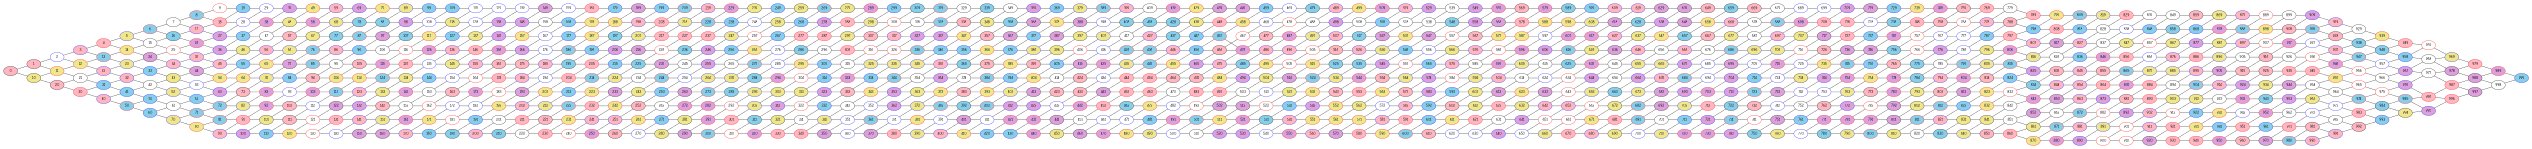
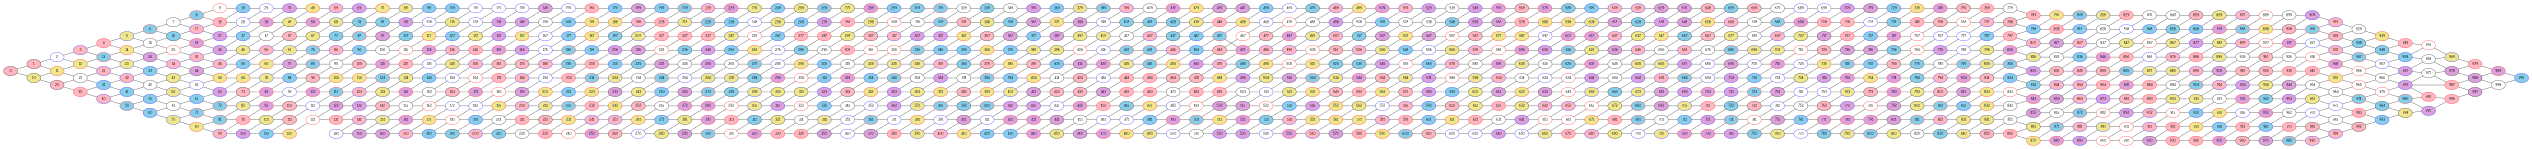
edge "145" -- "144": added
edge "987" -- "986": now "987" -- "976"
edge "111" -- "121": removed
node "130": removed
